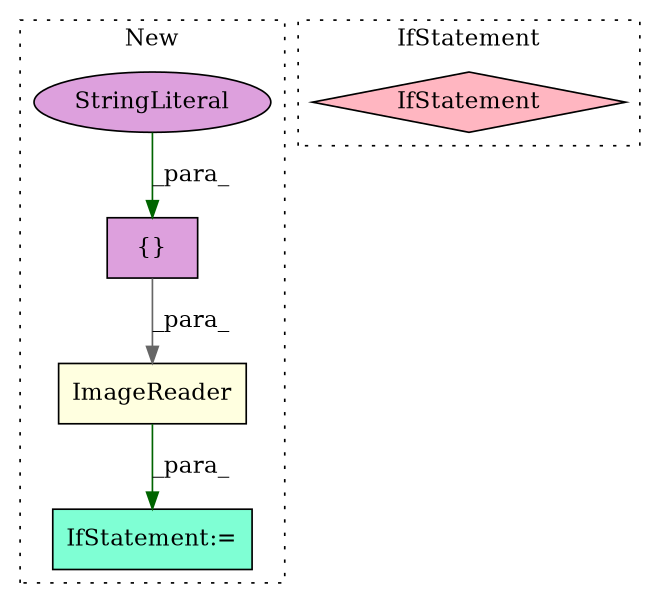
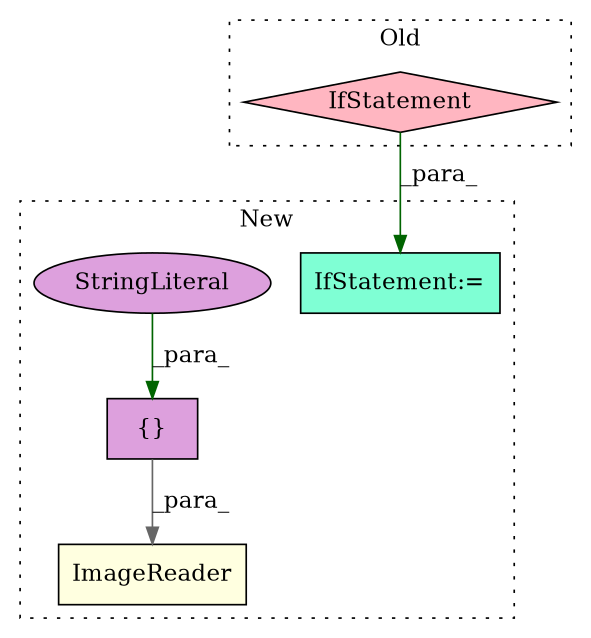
cluster "IfStatement": label "IfStatement" -> "Old"
edge "ImageReader" -> "IfStatement:=": now "IfStatement" -> "IfStatement:="
